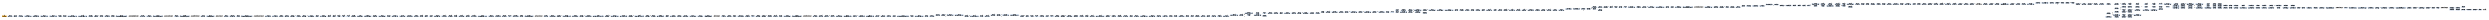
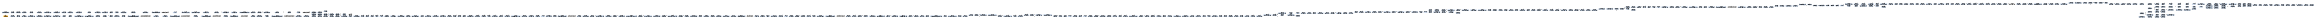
node "0x004158ef pushl $0x12010<UINT32>": removed
